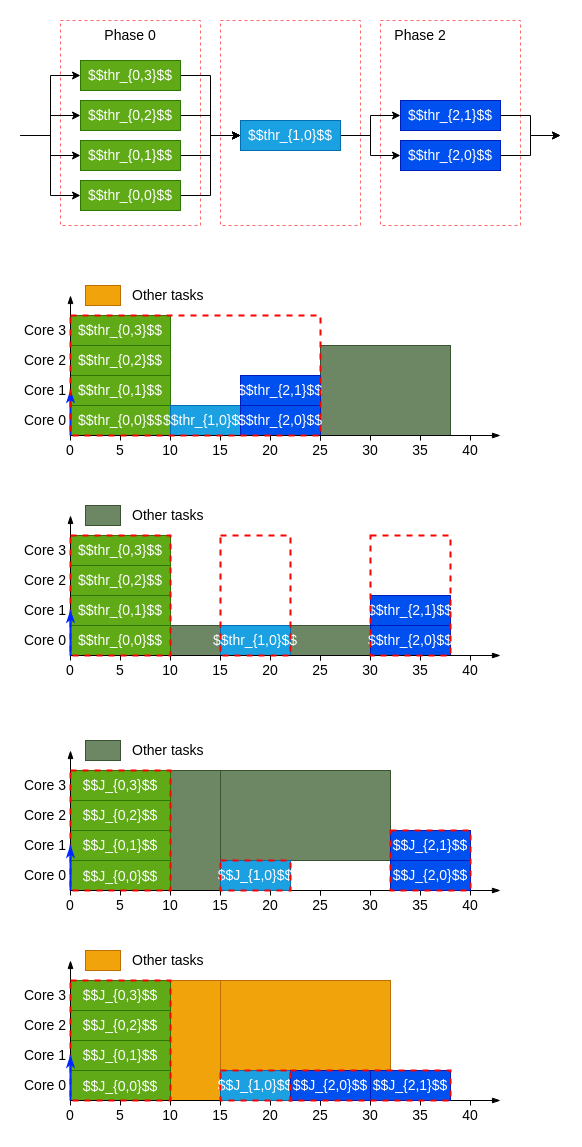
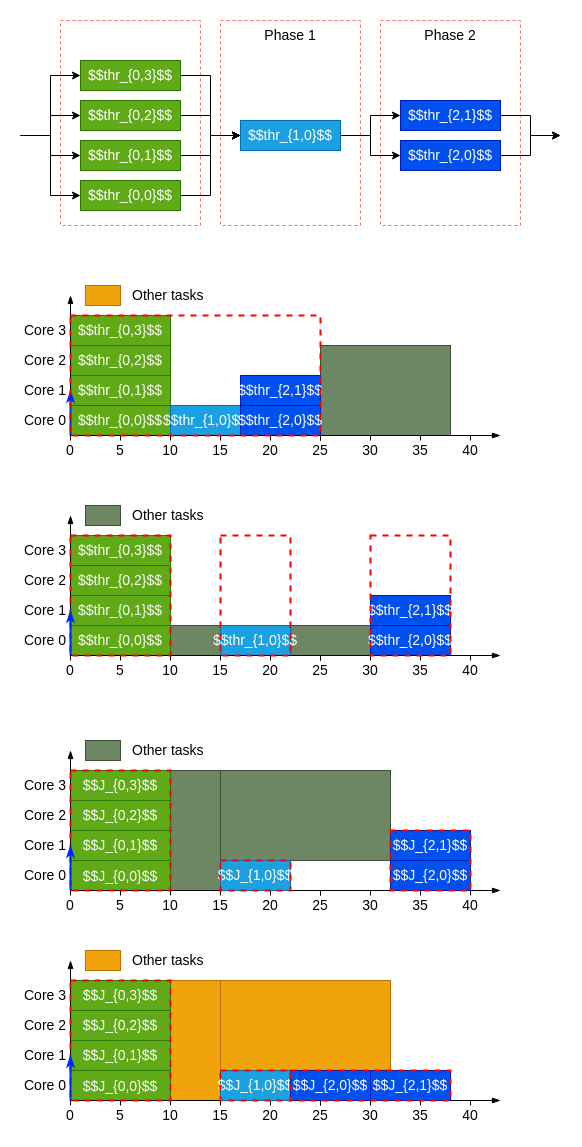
node "Phase 0": removed
node "Phase 1": added
node "Phase 2": moved (421, 36) -> (451, 36)
